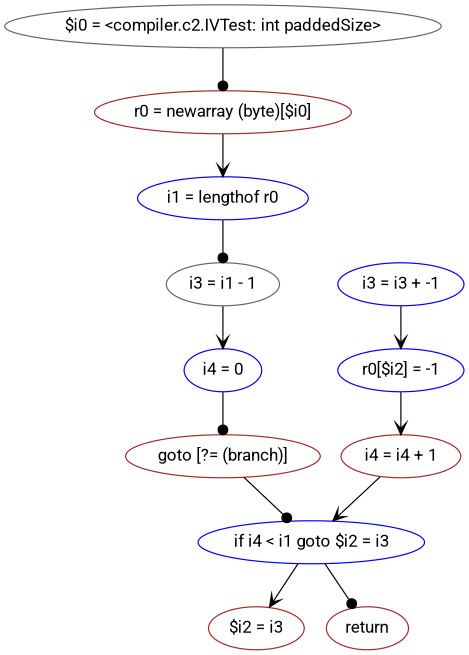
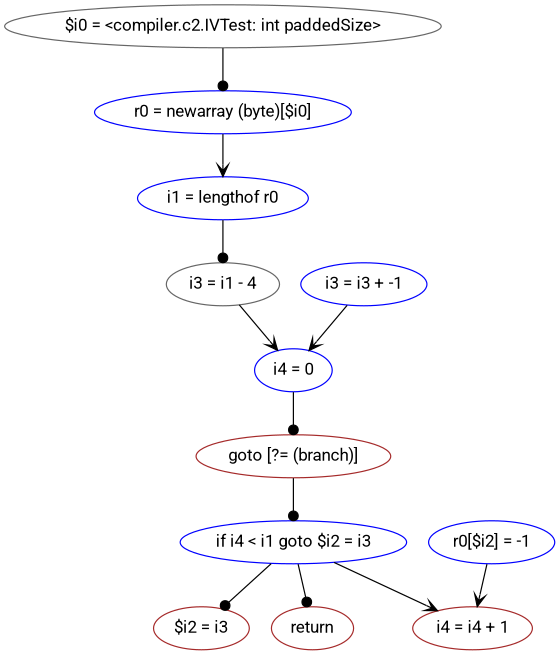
node "r0 = newarray (byte)[$i0]": color brown -> blue
node "i3 = i1 - 1": label "i3 = i1 - 1" -> "i3 = i1 - 4"
edge "i3 = i3 + -1" -> "r0[$i2] = -1": now "i3 = i3 + -1" -> "i4 = 0"
edge "i4 = i4 + 1" -> "if i4 < i1 goto $i2 = i3": reversed
edge "if i4 < i1 goto $i2 = i3" -> "$i2 = i3": arrowhead vee -> dot
